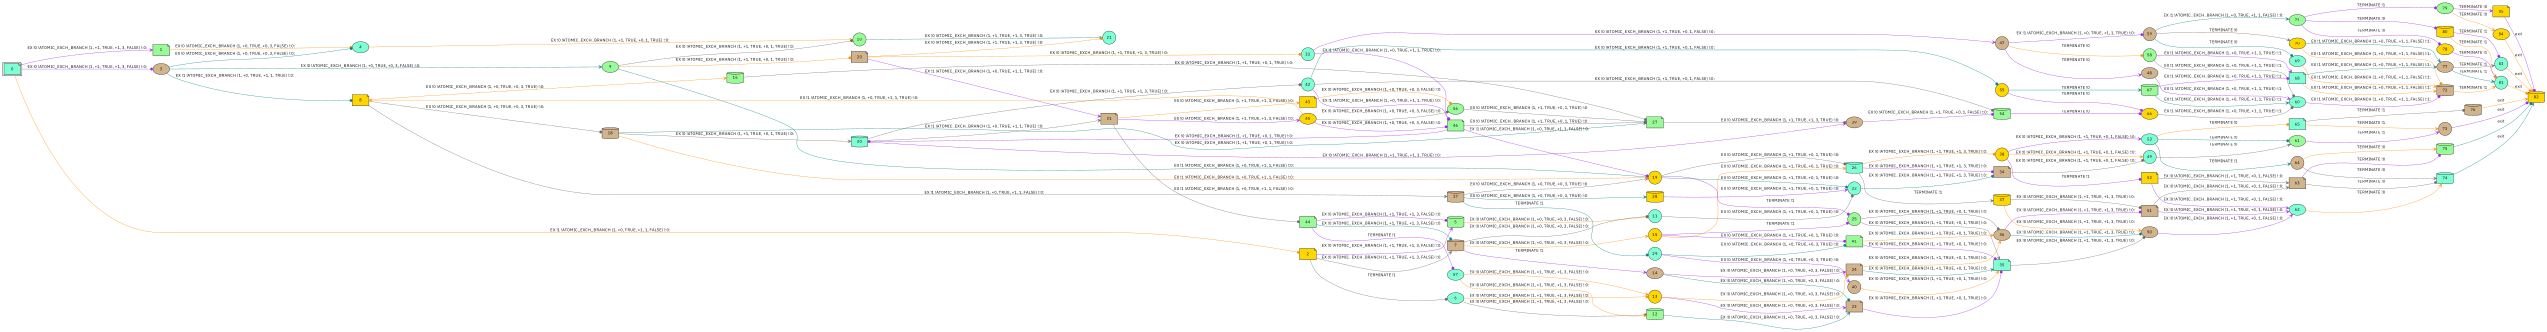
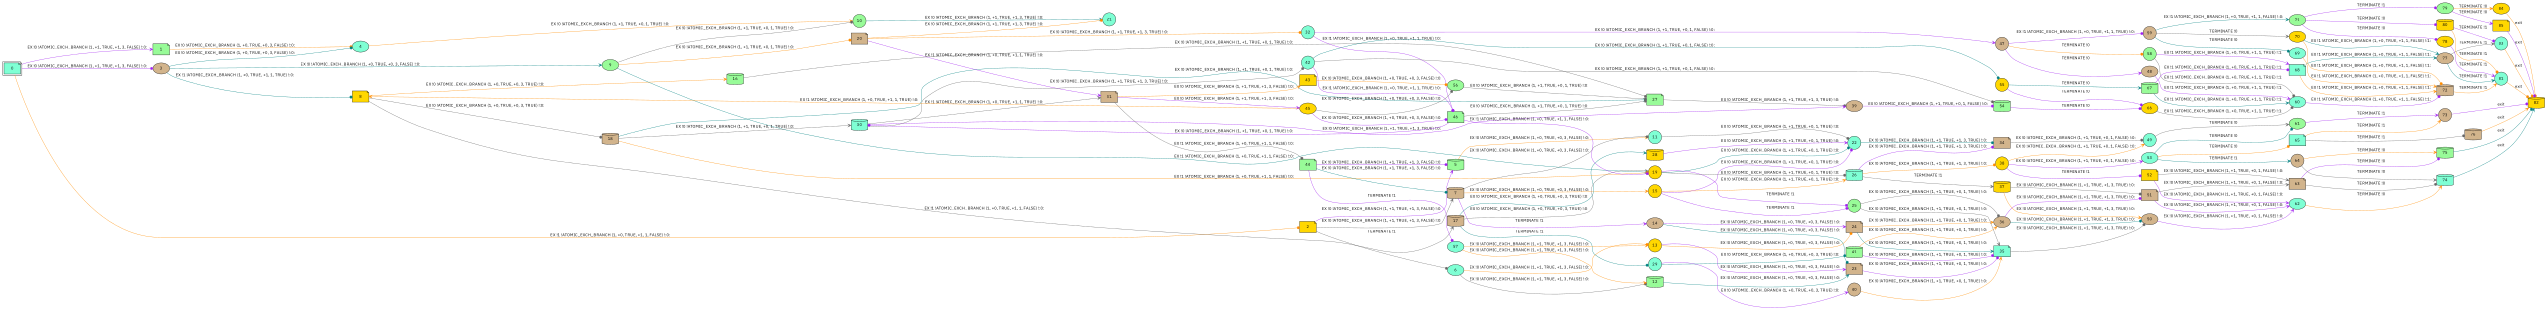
edge "5" -> "11": arrowhead dot -> vee
edge "15" -> "41": now "15" -> "22"
node "41": shape note -> cylinder
